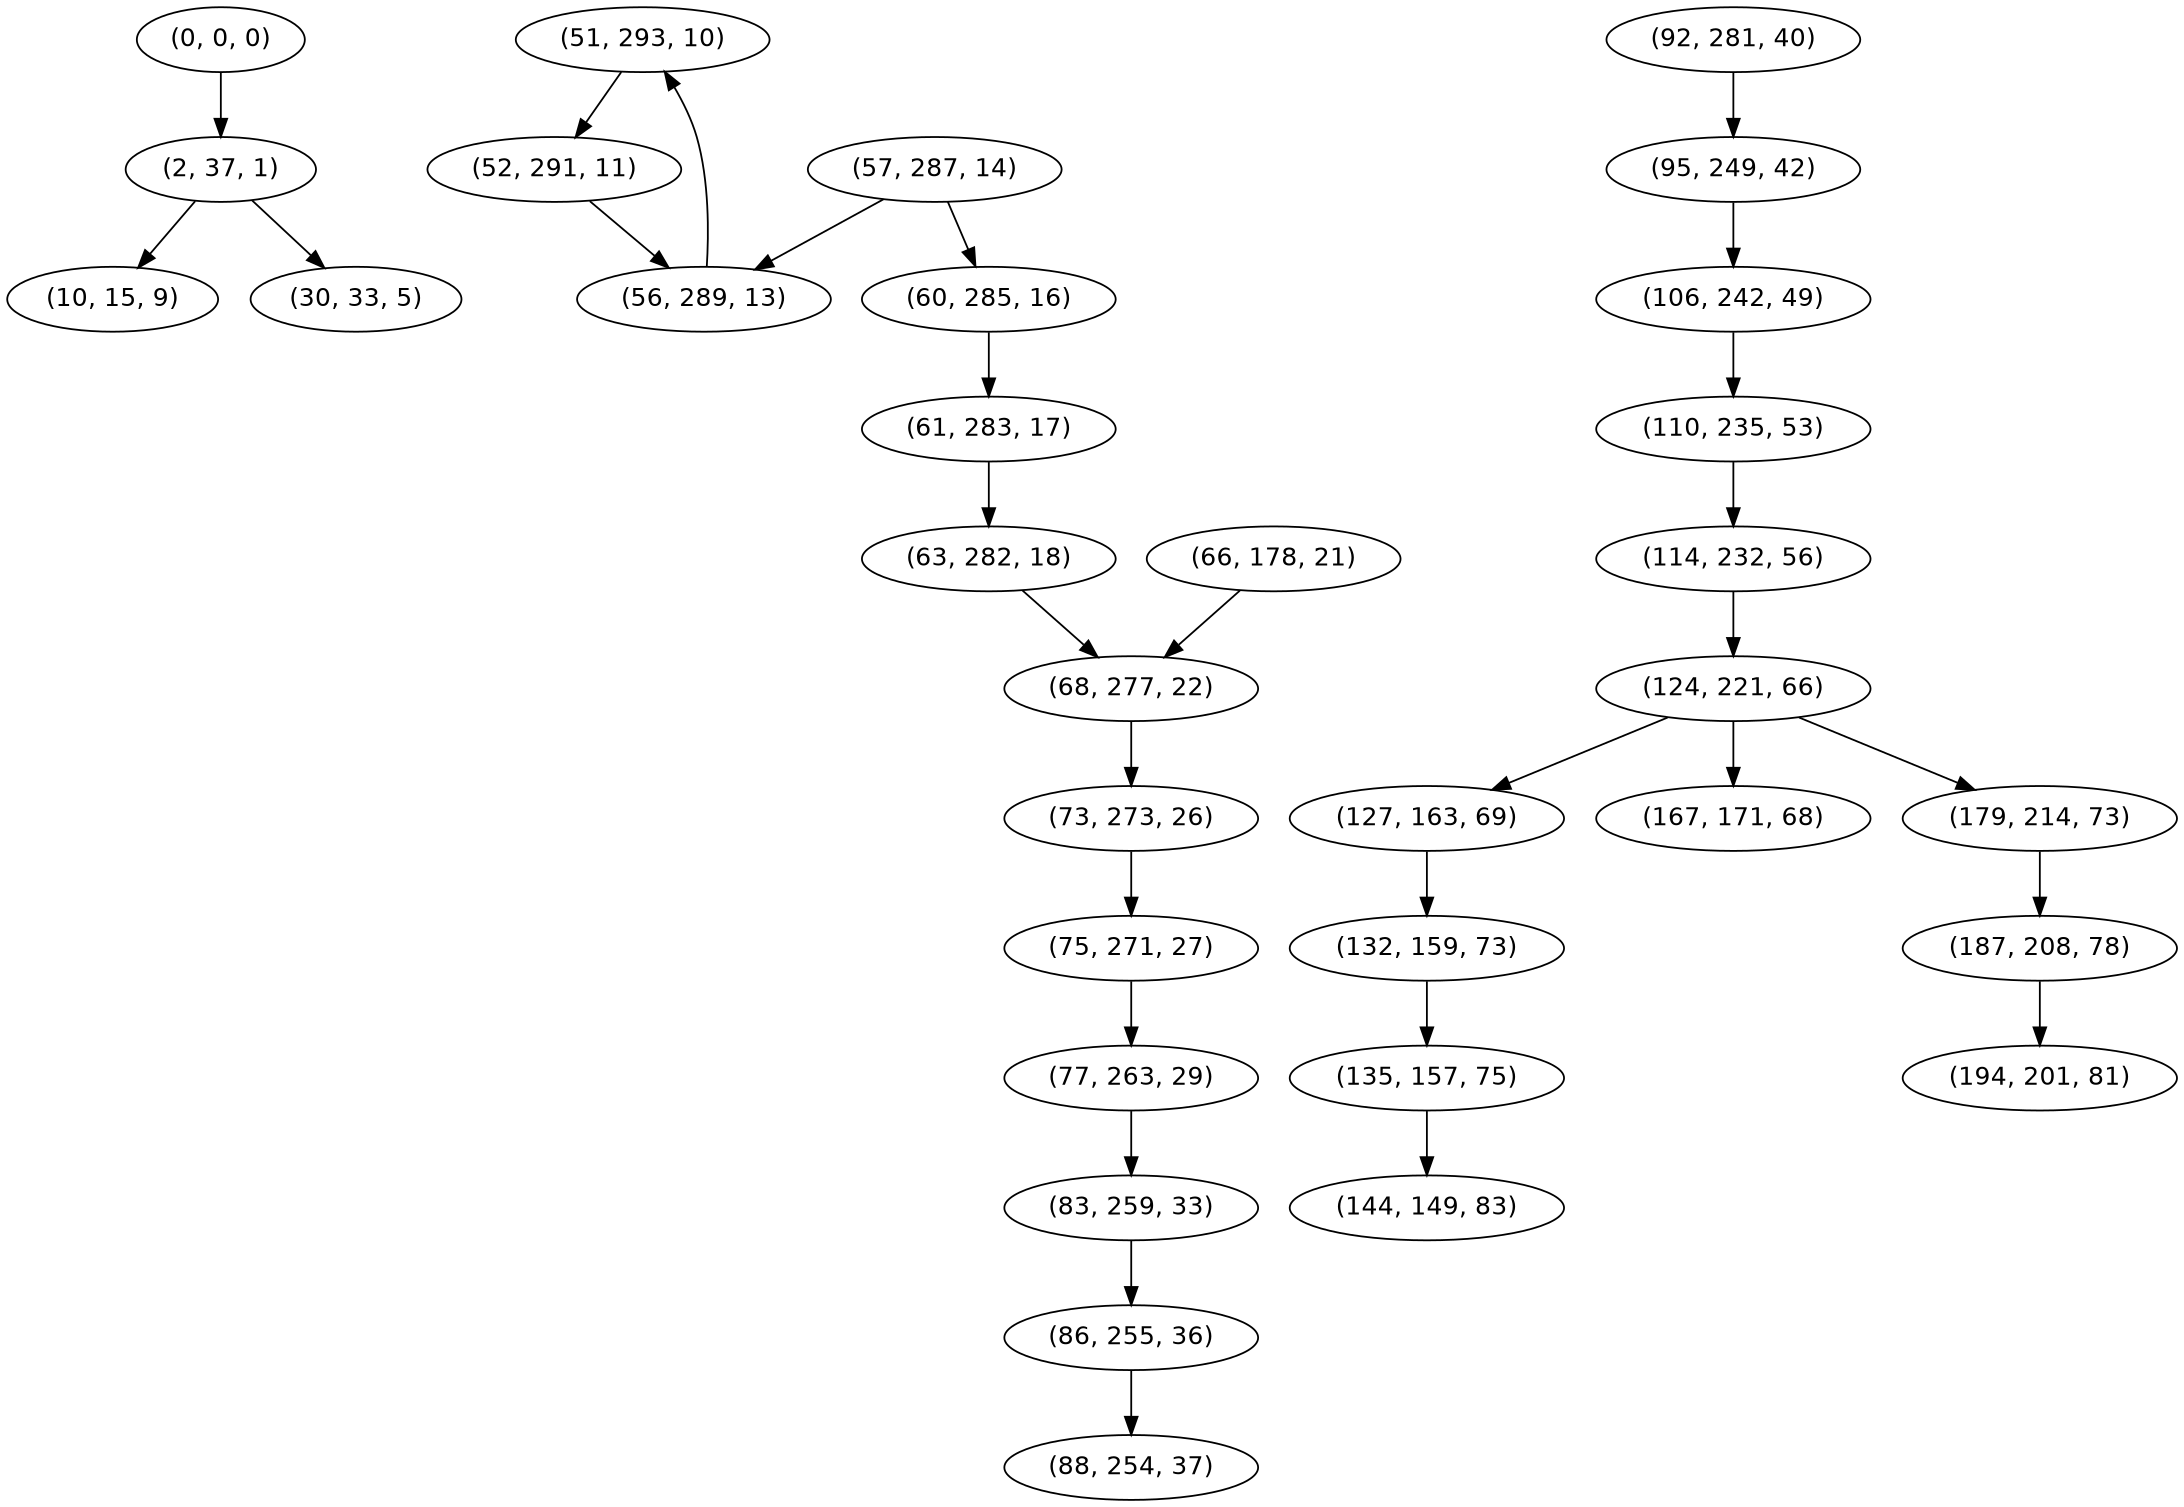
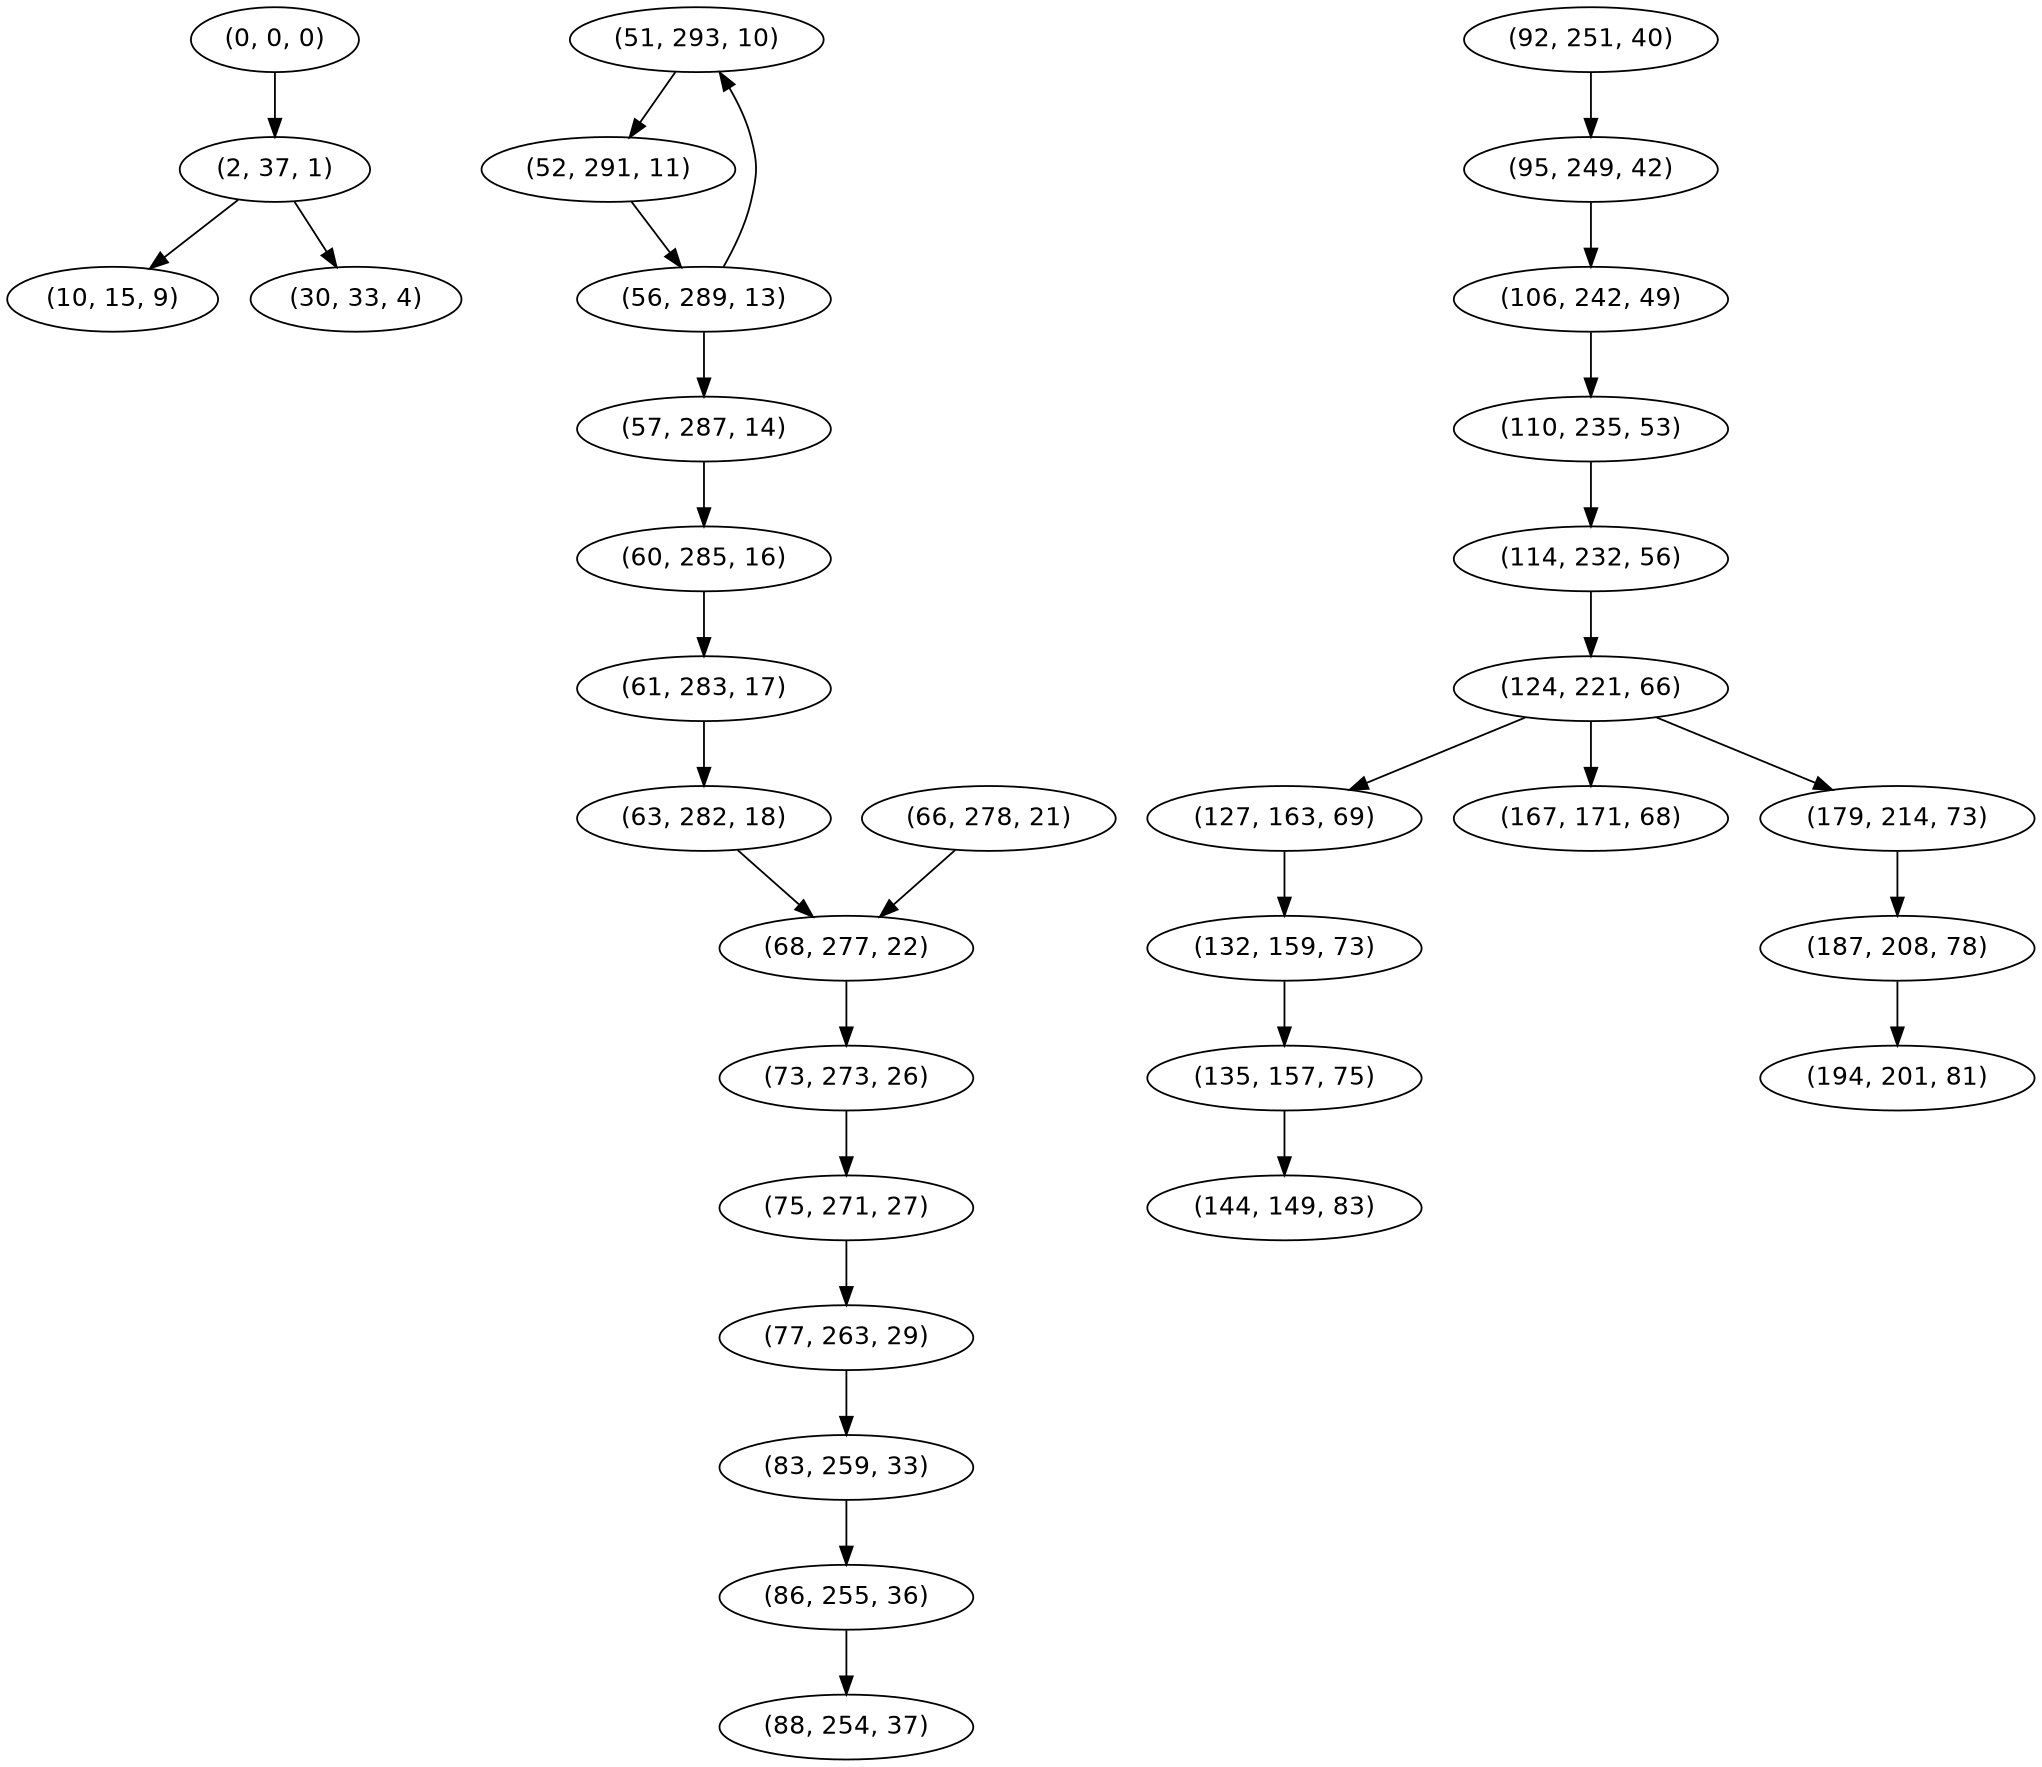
node "(92, 281, 40)": label "(92, 281, 40)" -> "(92, 251, 40)"
edge "(57, 287, 14)" -> "(56, 289, 13)": reversed
node "(30, 33, 5)": label "(30, 33, 5)" -> "(30, 33, 4)"
node "(66, 178, 21)": label "(66, 178, 21)" -> "(66, 278, 21)"
